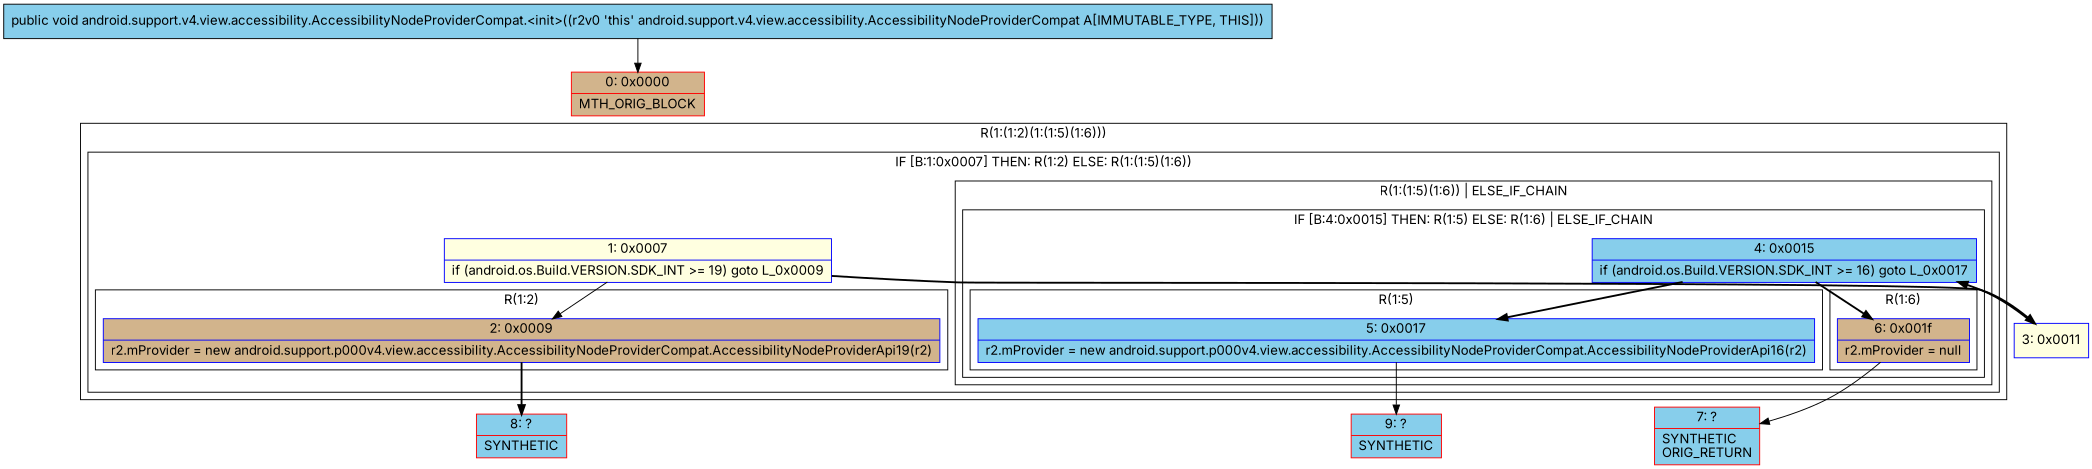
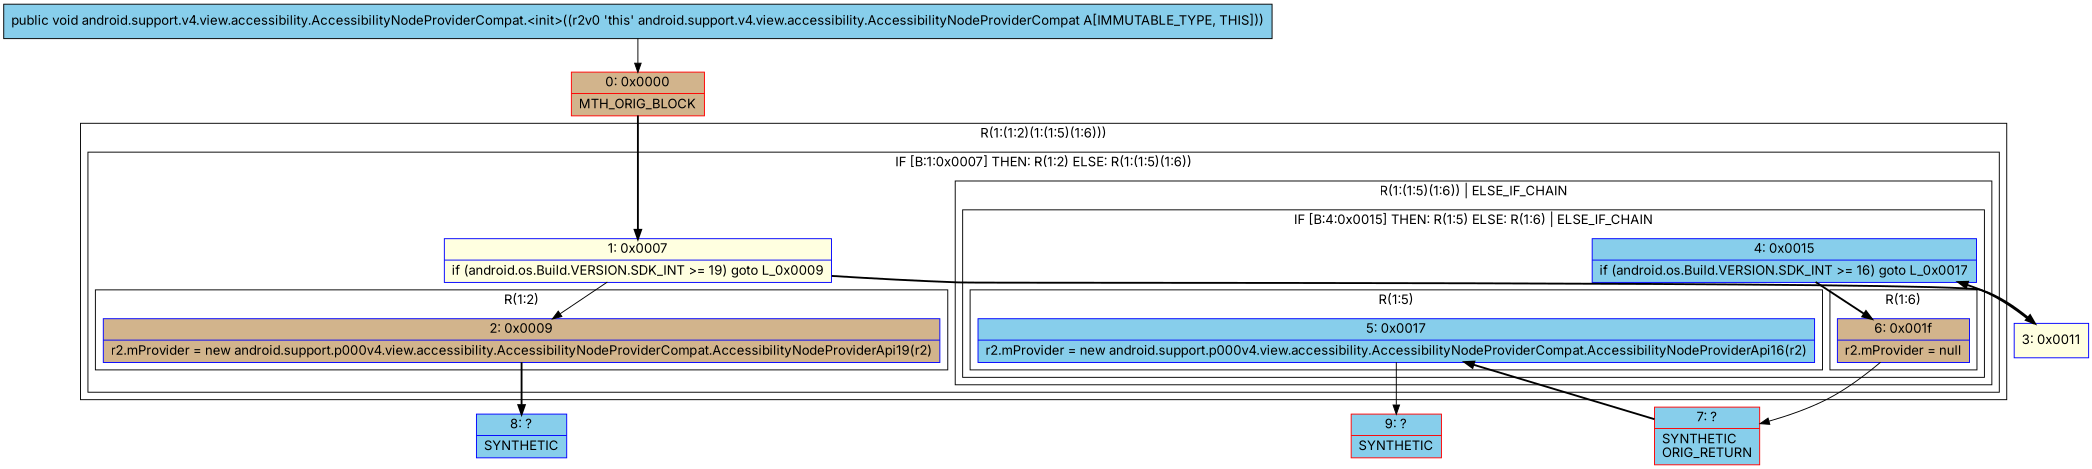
edge "0: 0x0000" -> "1: 0x0007": added
edge "4: 0x0015" -> "5: 0x0017": now "7: ?" -> "5: 0x0017"
node "8: ?": color red -> blue
